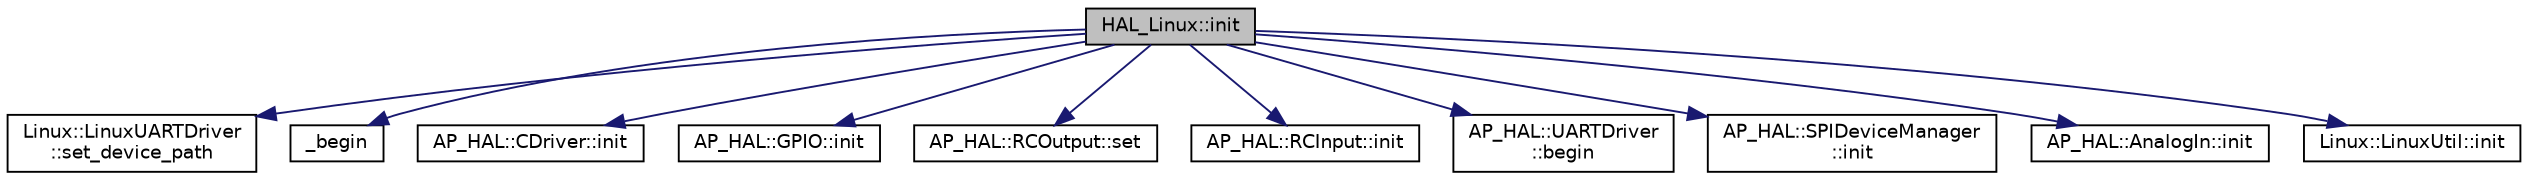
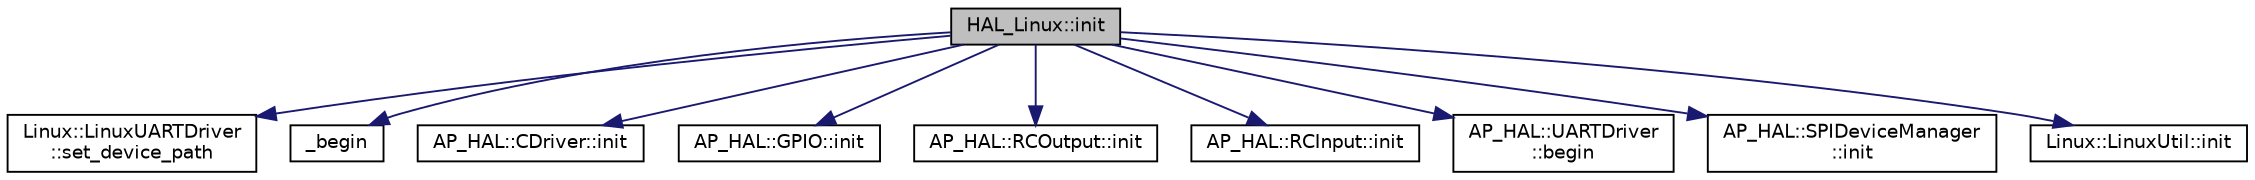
node "AP_HAL::RCOutput::set": label "AP_HAL::RCOutput::set" -> "AP_HAL::RCOutput::init"
node "AP_HAL::AnalogIn::init": removed
